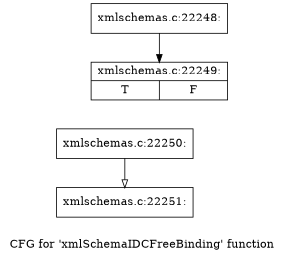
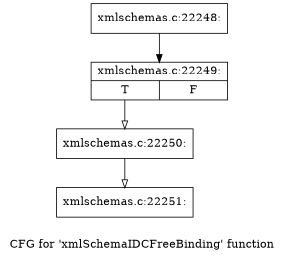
edge "xmlschemas.c:22249:" -> "xmlschemas.c:22250:": added
